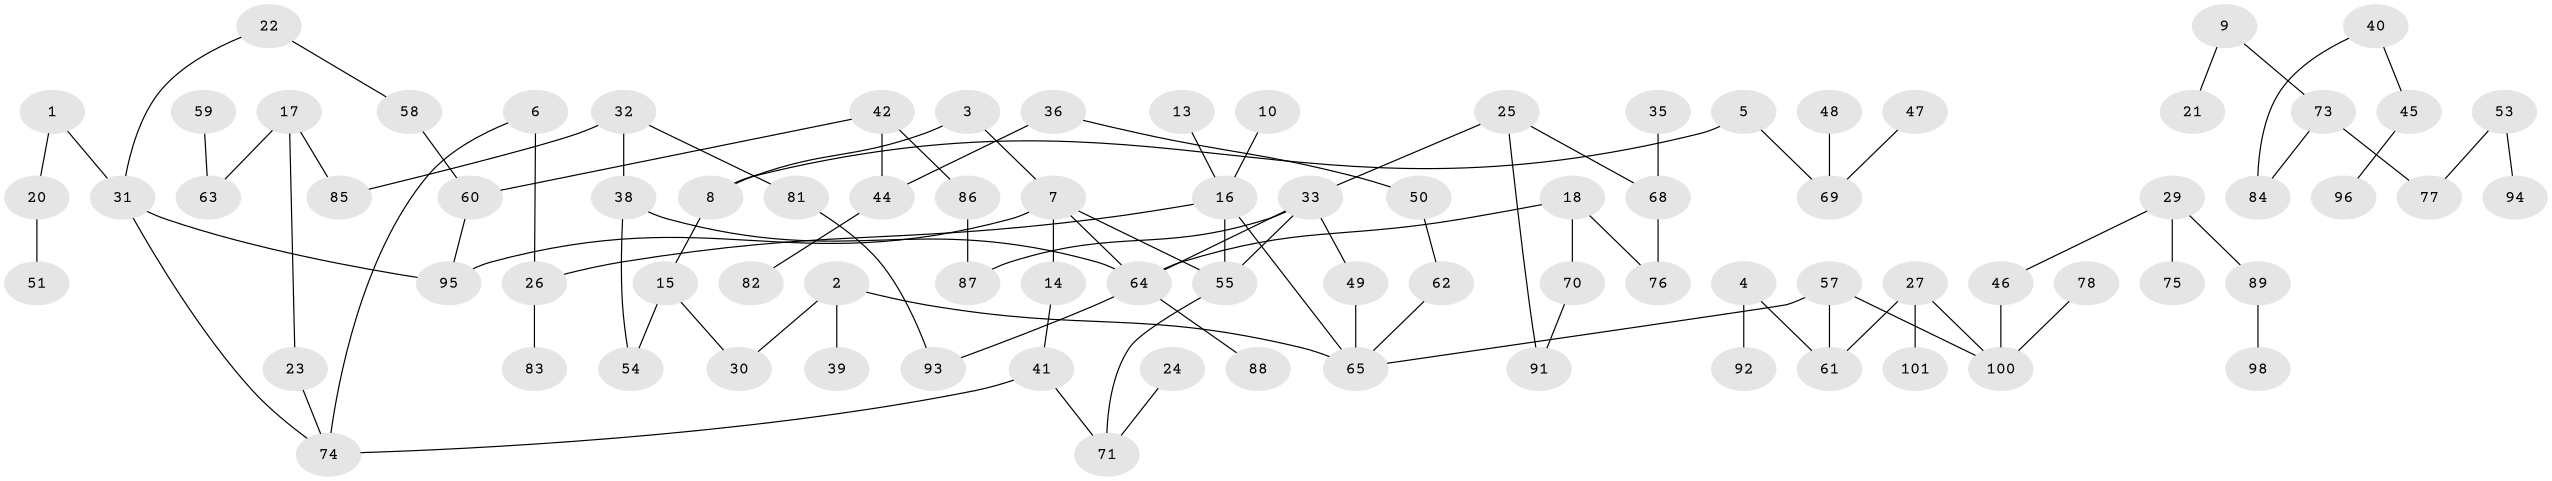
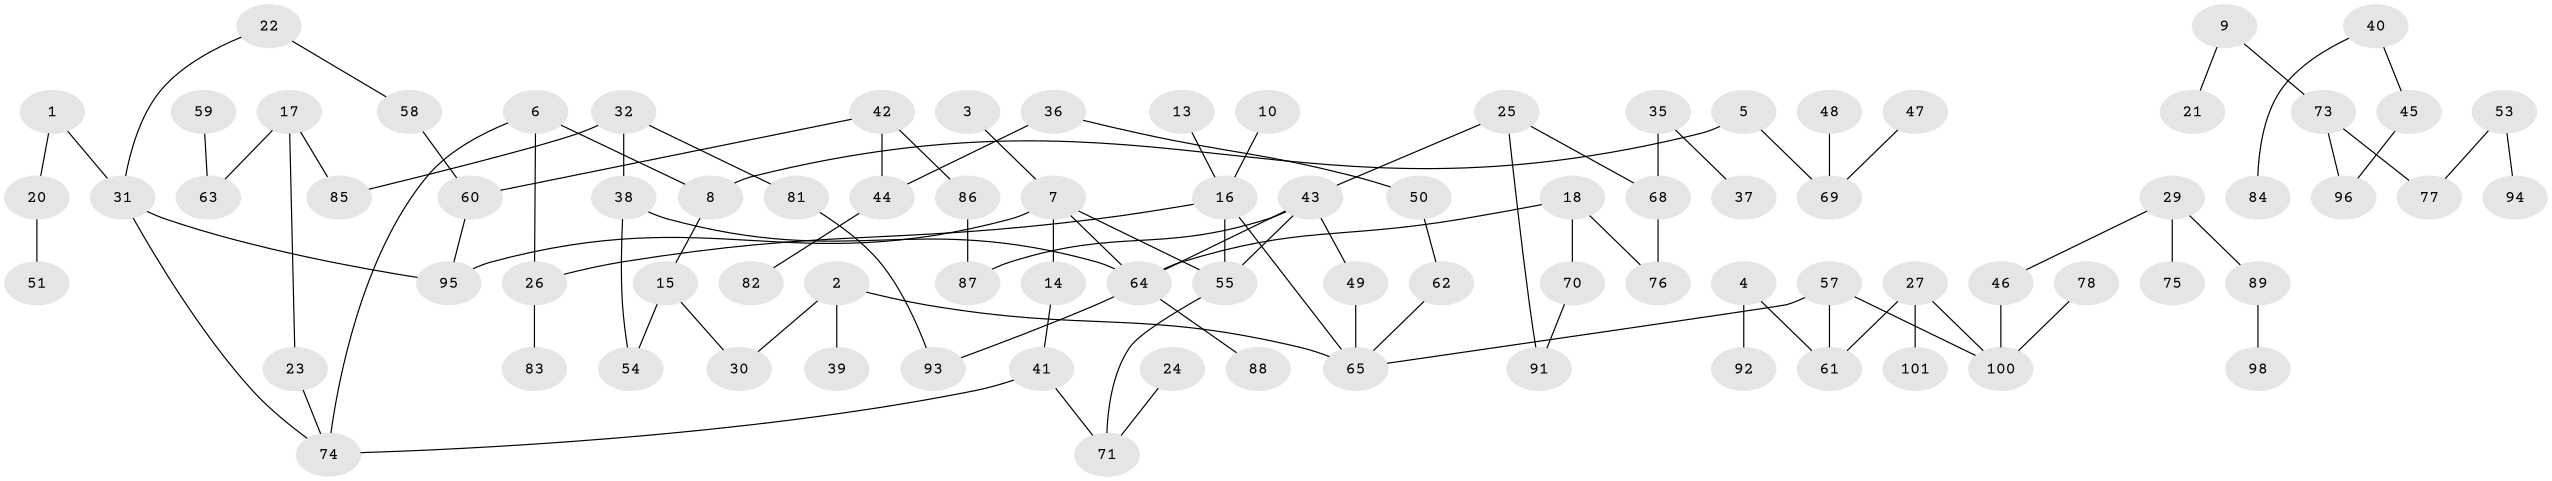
edge "3" -- "8": now "6" -- "8"
edge "73" -- "84": now "73" -- "96"
node "33": label "33" -> "43"
node "37": added
